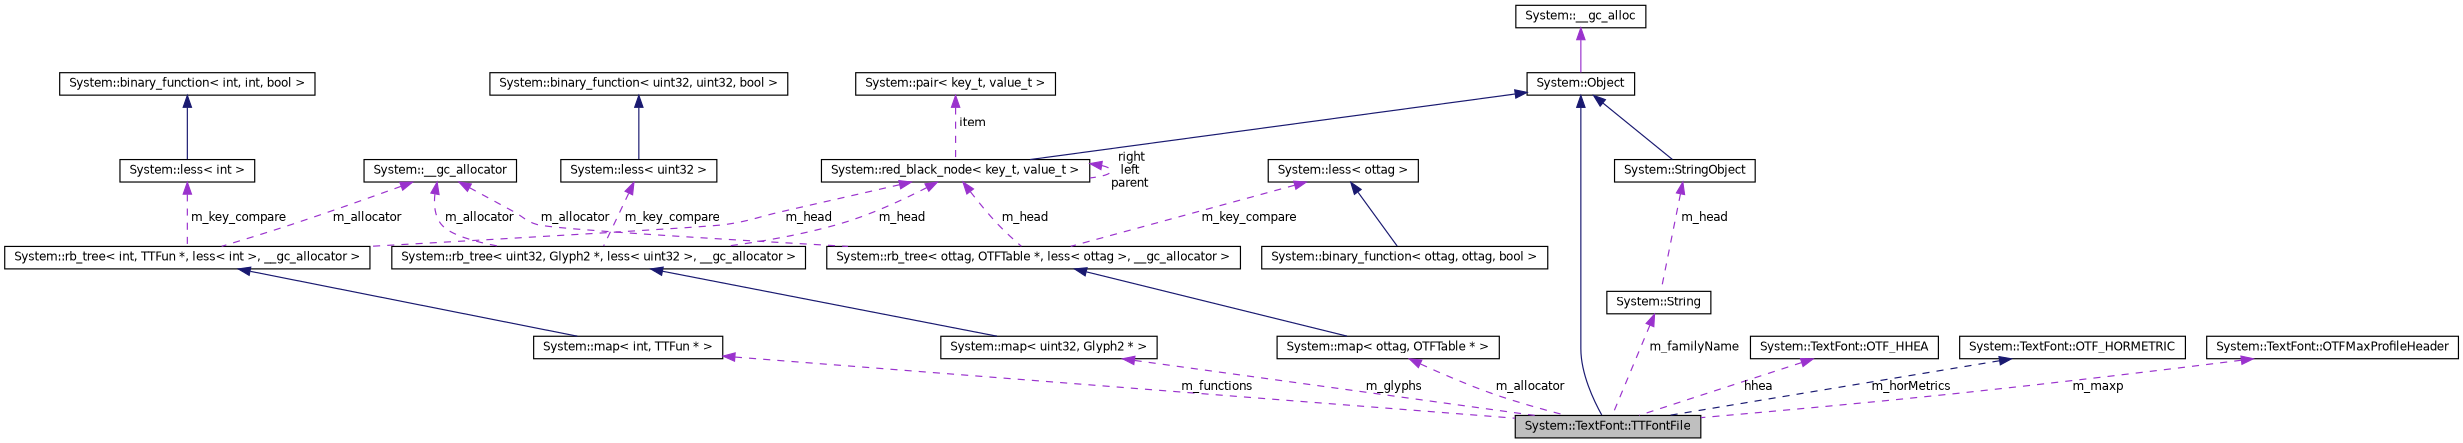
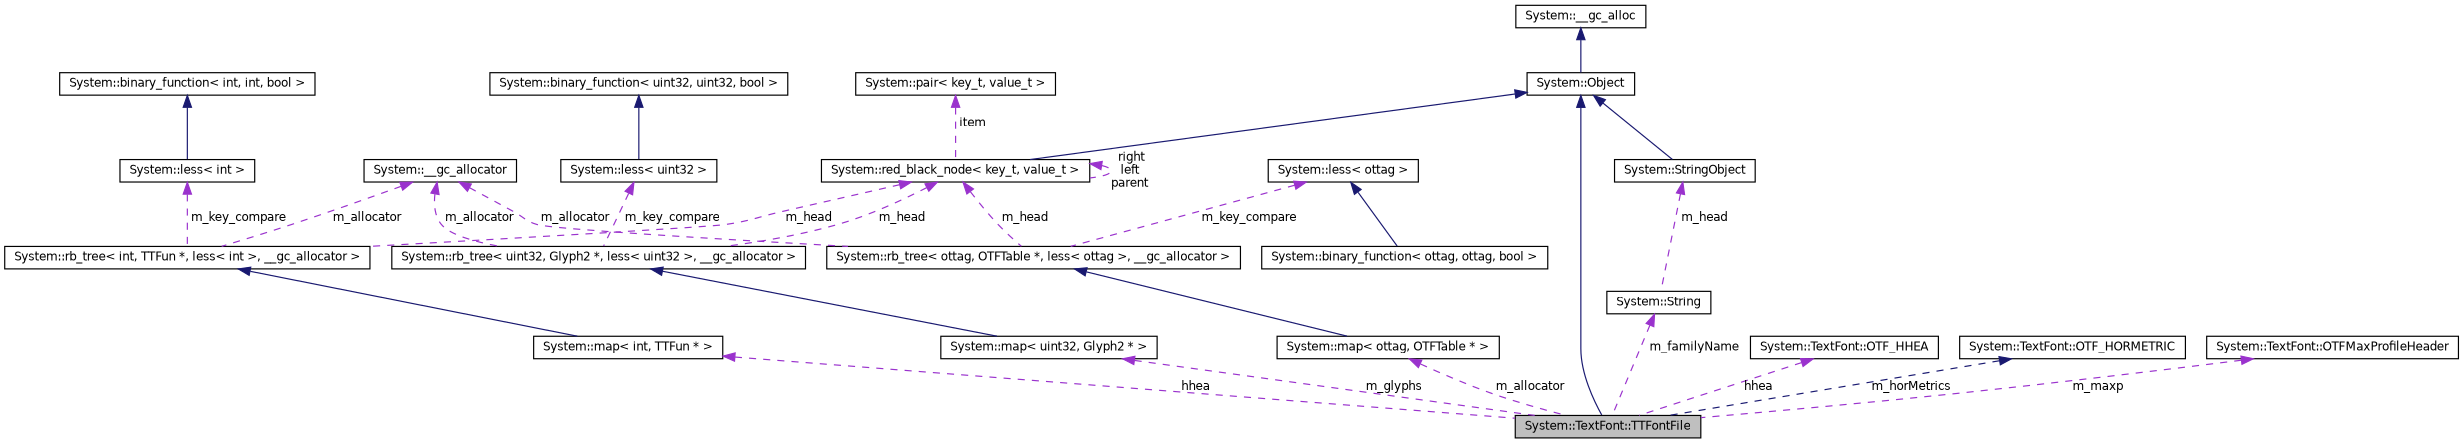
edge "System::Object" -> "System::__gc_alloc": color darkorchid3 -> midnightblue
edge "System::TextFont::TTFontFile" -> "System::map< int, TTFun * >": label " m_functions" -> " hhea"
